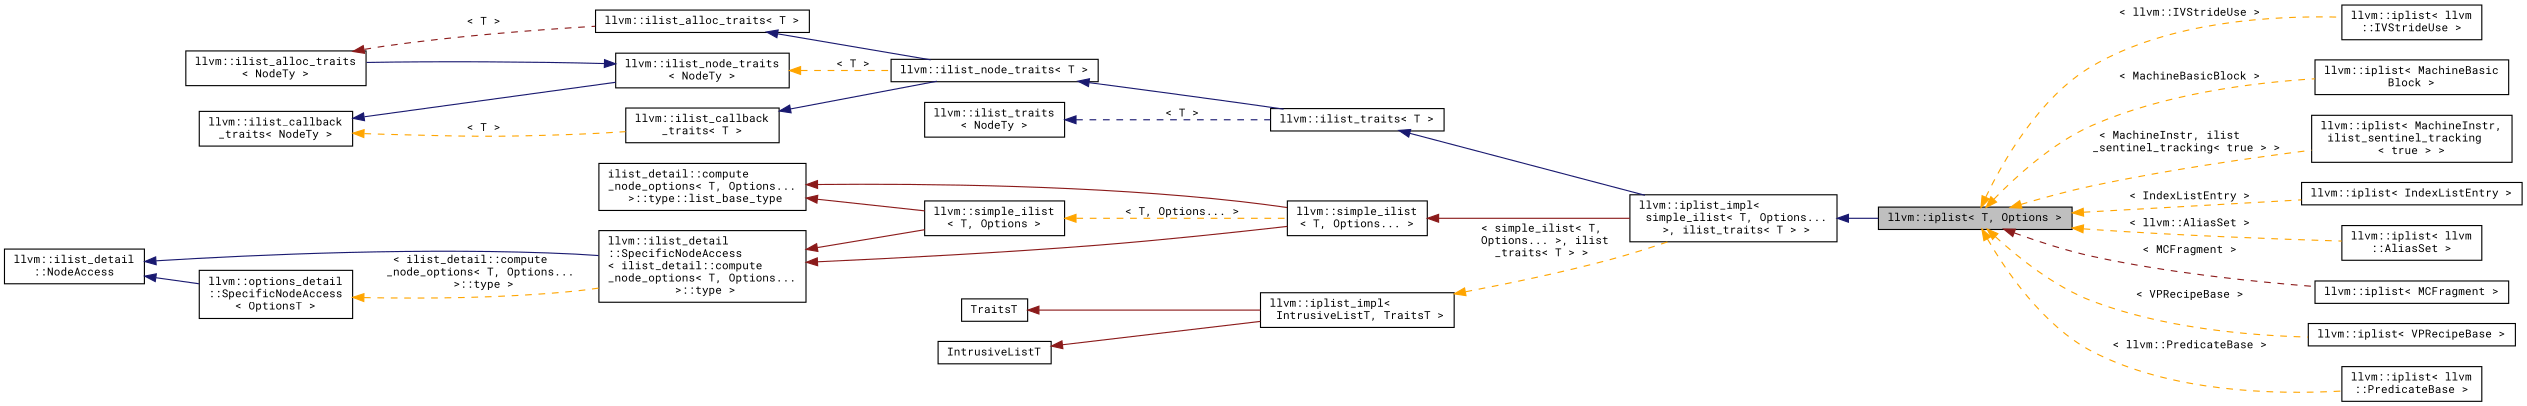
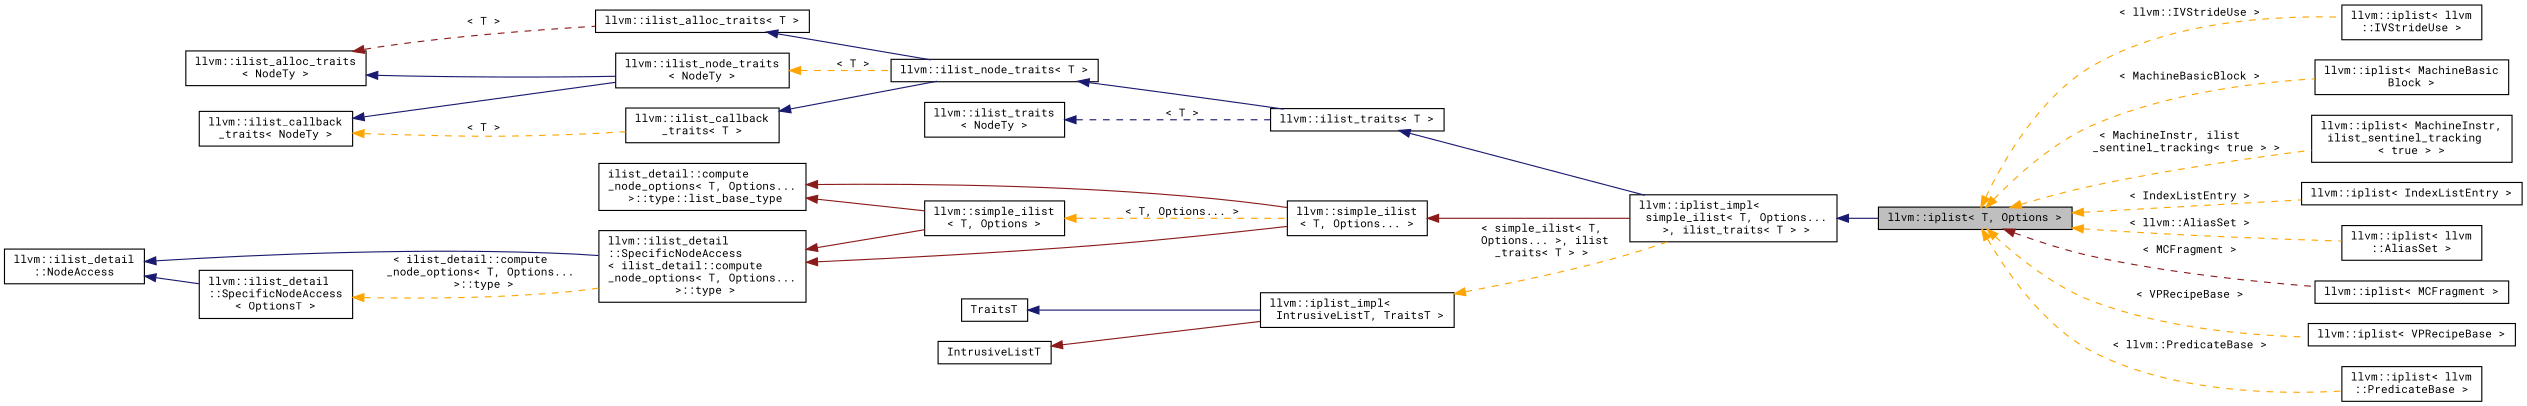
edge "llvm::ilist_alloc_traits < NodeTy >" -> "llvm::ilist_node_traits < NodeTy >": reversed
node "llvm::options_detail ::SpecificNodeAccess < OptionsT >": label "llvm::options_detail ::SpecificNodeAccess < OptionsT >" -> "llvm::ilist_detail ::SpecificNodeAccess < OptionsT >"
edge "llvm::iplist_impl< IntrusiveListT, TraitsT >" -> "TraitsT": color firebrick4 -> midnightblue
